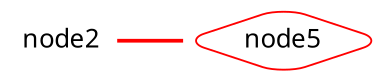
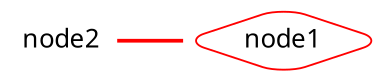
node "node5": label "node5" -> "node1"
